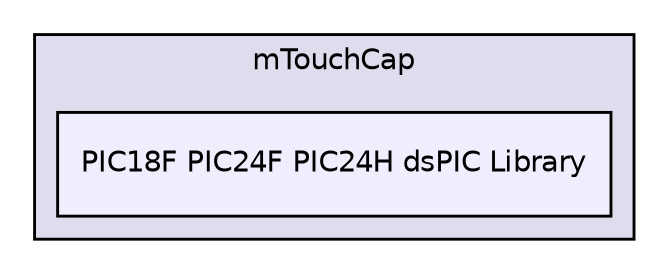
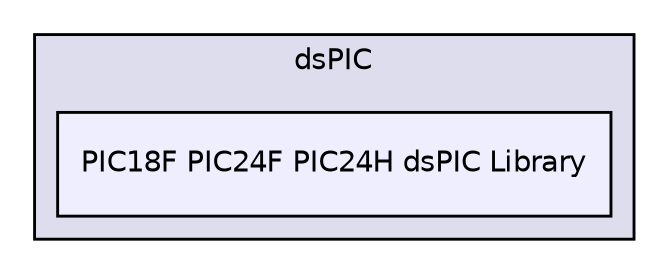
cluster "mTouchCap": label "mTouchCap" -> "dsPIC"
